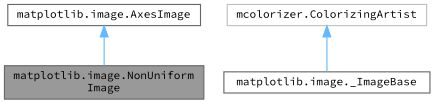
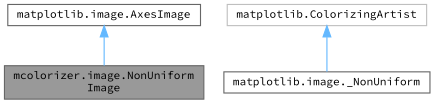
node "mcolorizer.ColorizingArtist": label "mcolorizer.ColorizingArtist" -> "matplotlib.ColorizingArtist"
node "matplotlib.image.NonUniform Image": label "matplotlib.image.NonUniform Image" -> "mcolorizer.image.NonUniform Image"
node "matplotlib.image._ImageBase": label "matplotlib.image._ImageBase" -> "matplotlib.image._NonUniform"
